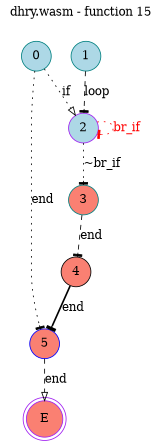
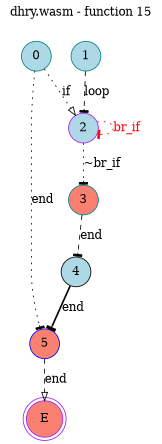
node "4": fillcolor salmon -> lightblue
